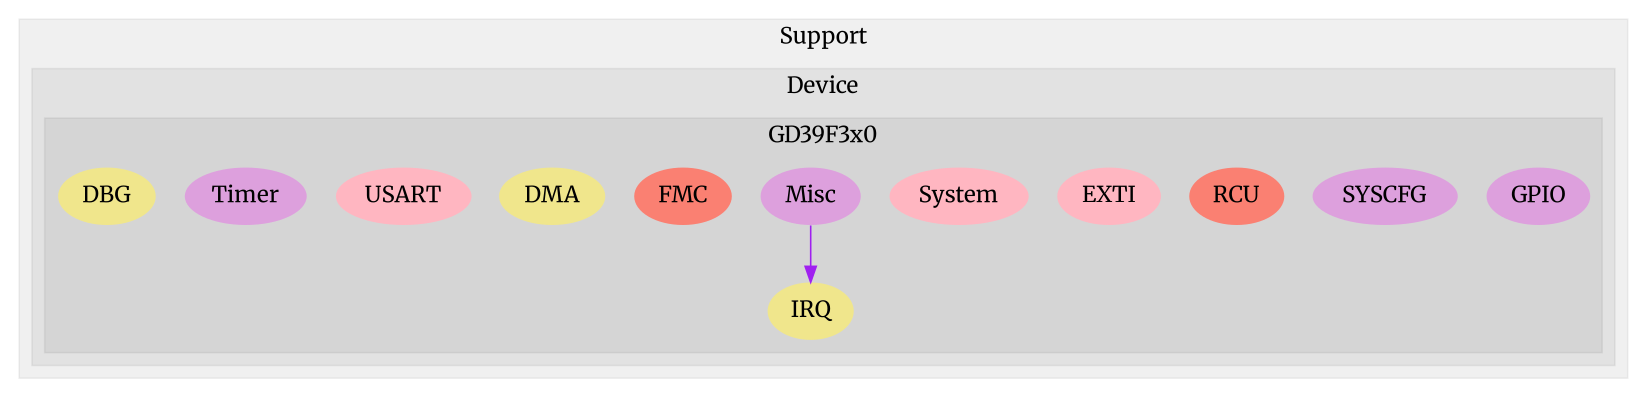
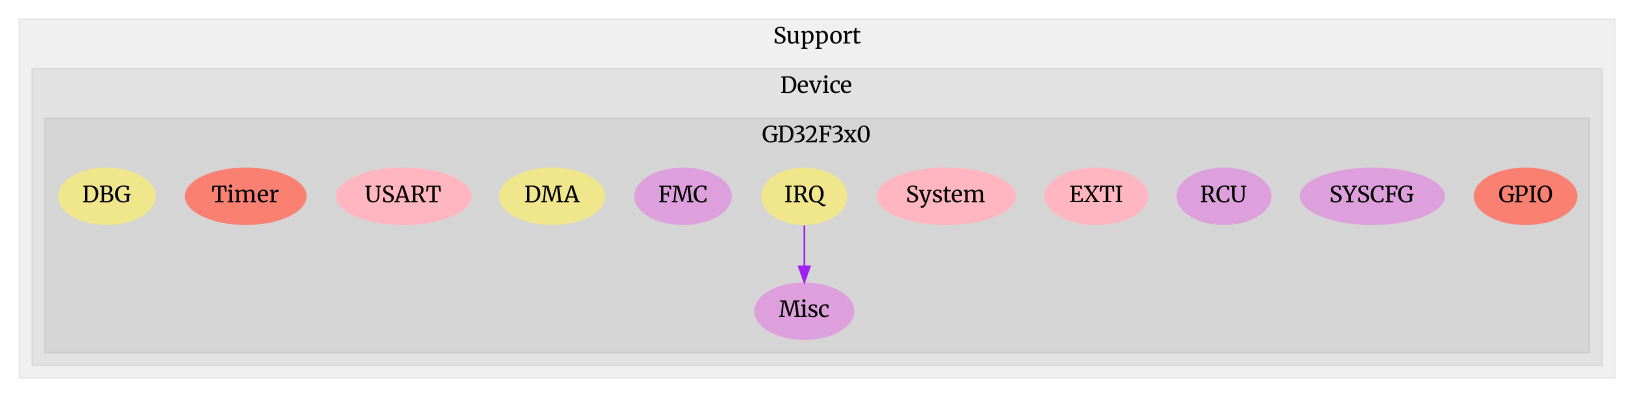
cluster "GD39F3x0": label "GD39F3x0" -> "GD32F3x0"
node "Timer": fillcolor plum -> salmon
node "FMC": fillcolor salmon -> plum
node "RCU": fillcolor salmon -> plum
node "GPIO": fillcolor plum -> salmon
edge "Misc" -> "IRQ": reversed
